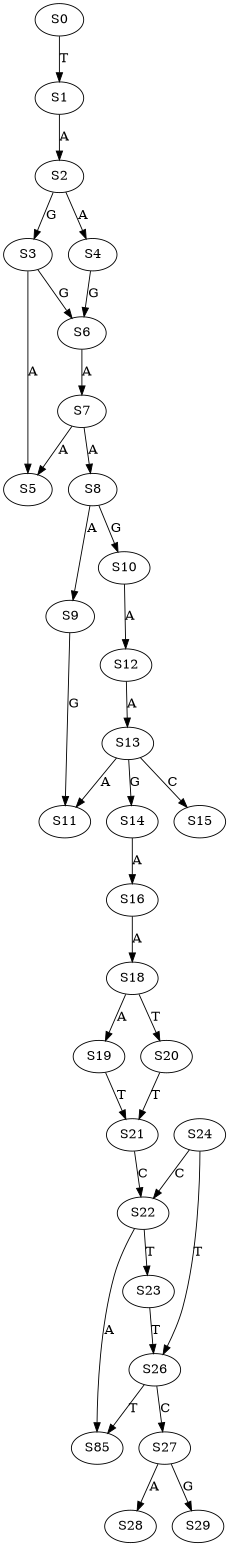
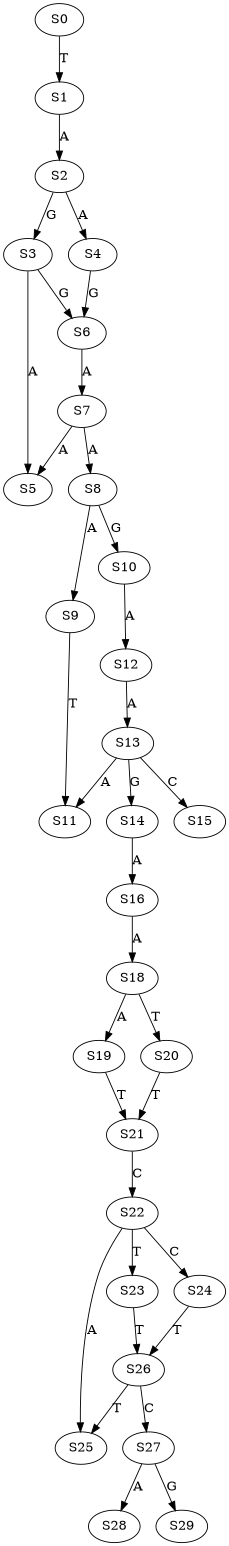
edge "S9" -> "S11": label "G" -> "T"
edge "S24" -> "S22": reversed
node "S85": label "S85" -> "S25"
